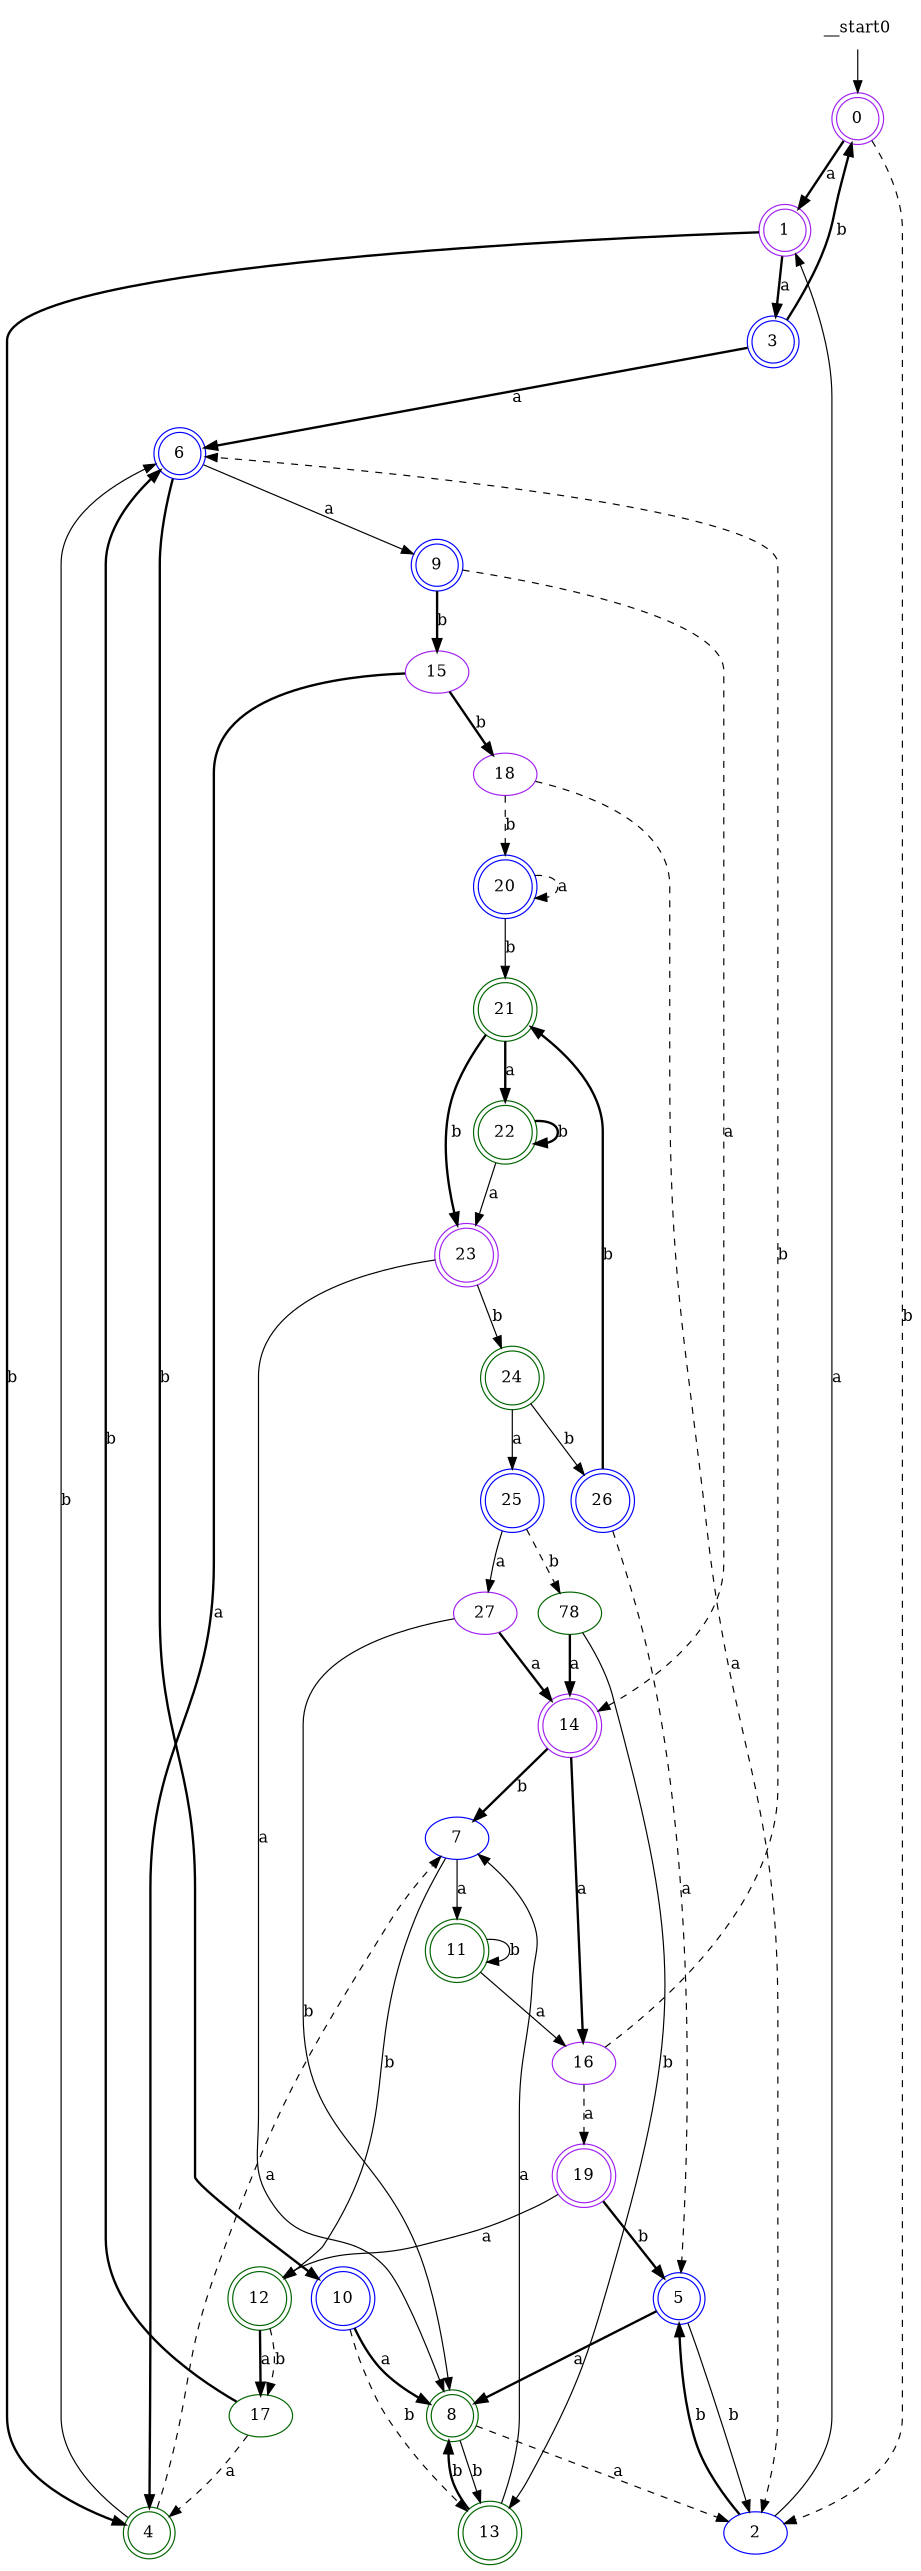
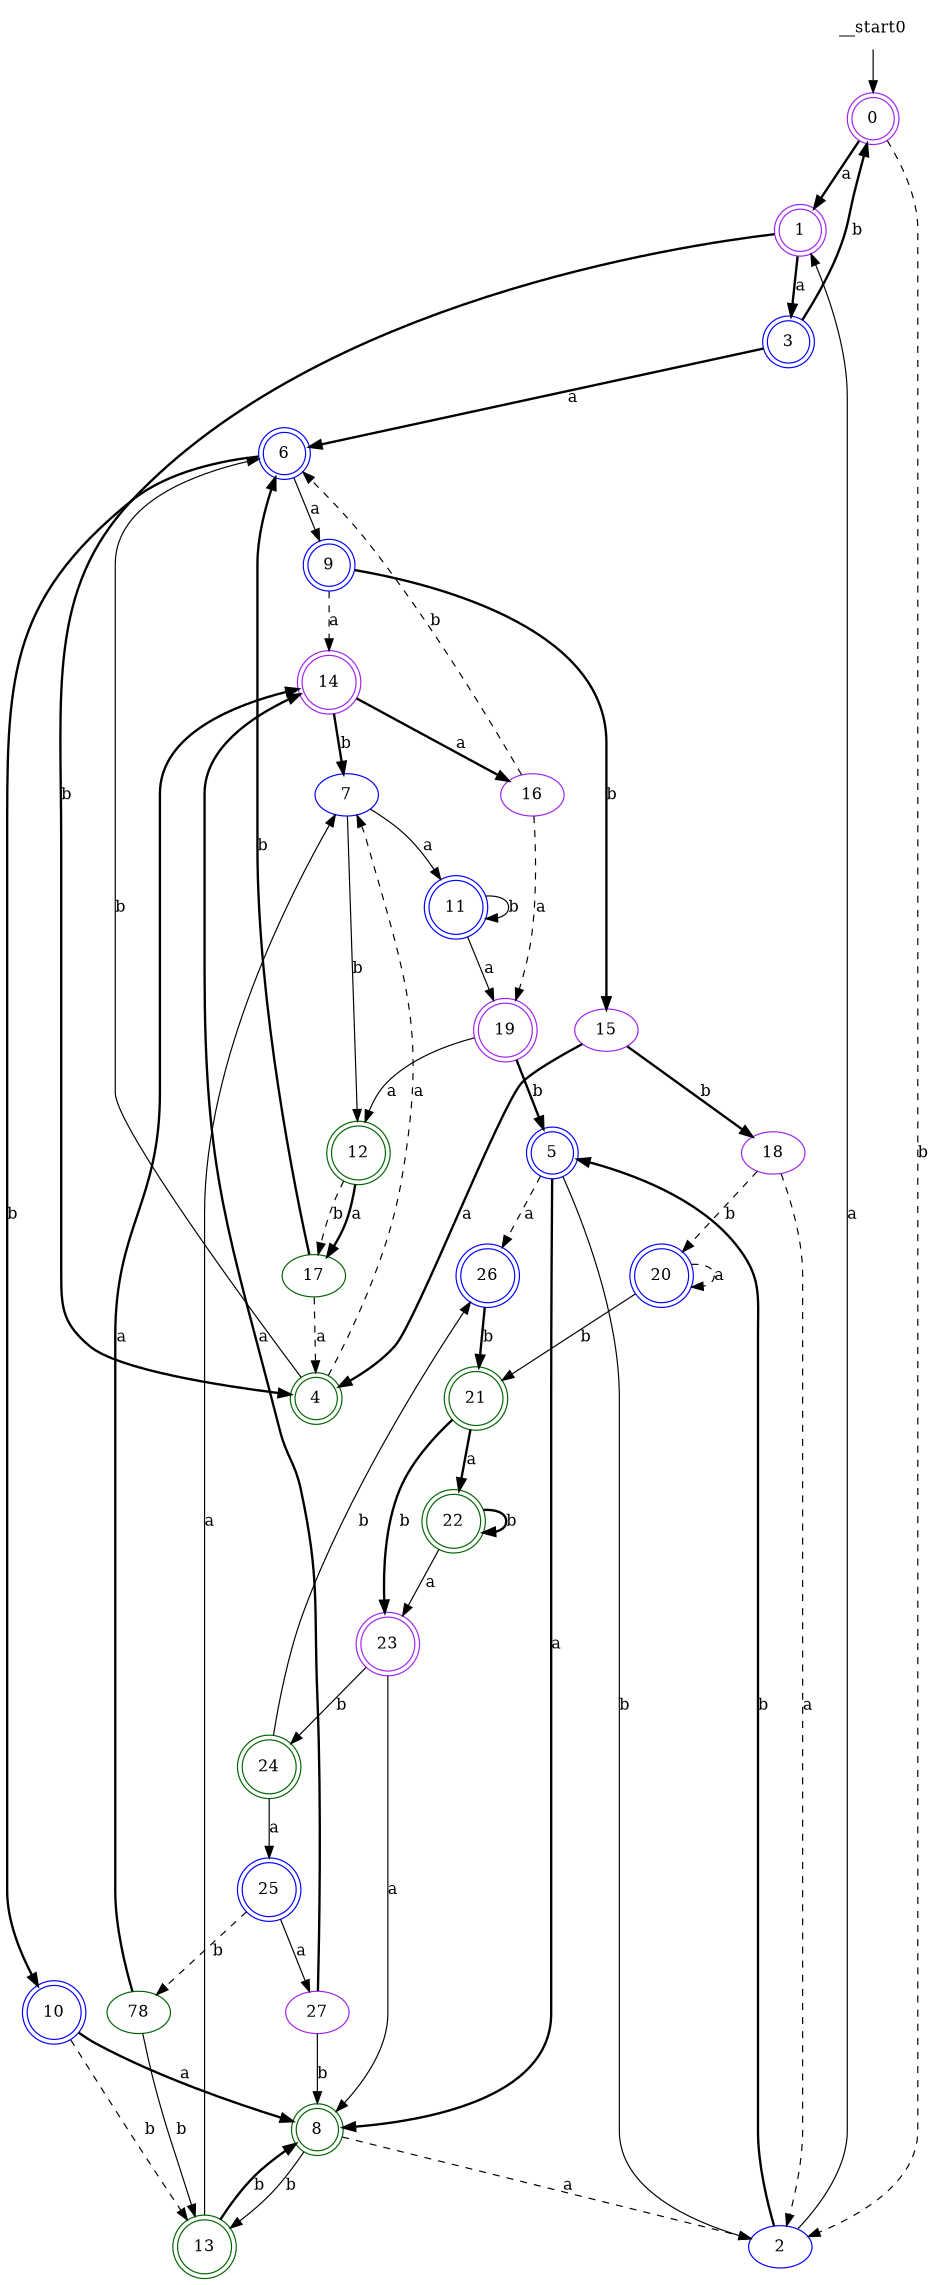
edge "26" -> "5": reversed
node "11": color darkgreen -> blue
edge "11" -> "16": now "11" -> "19"
